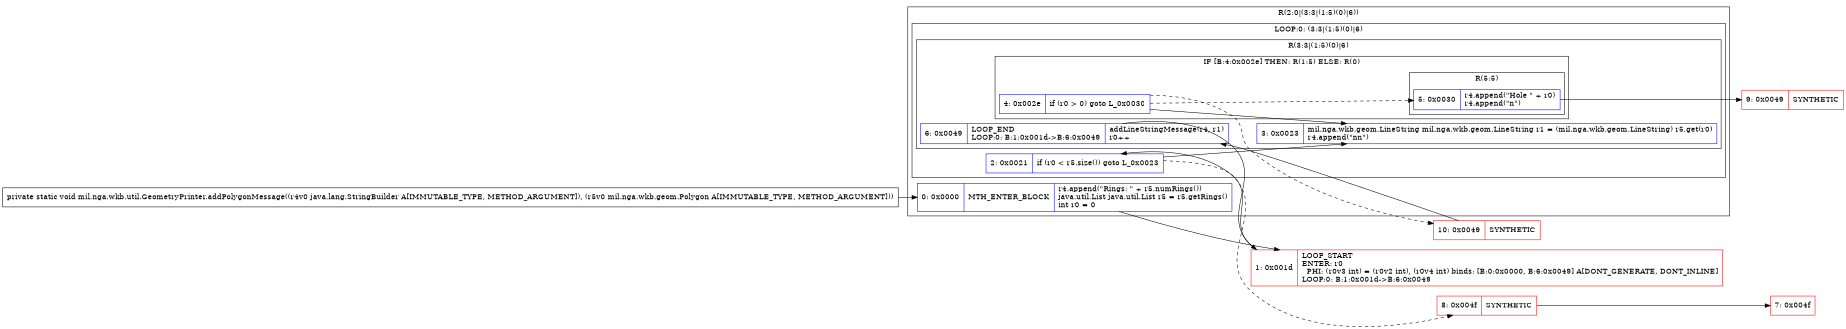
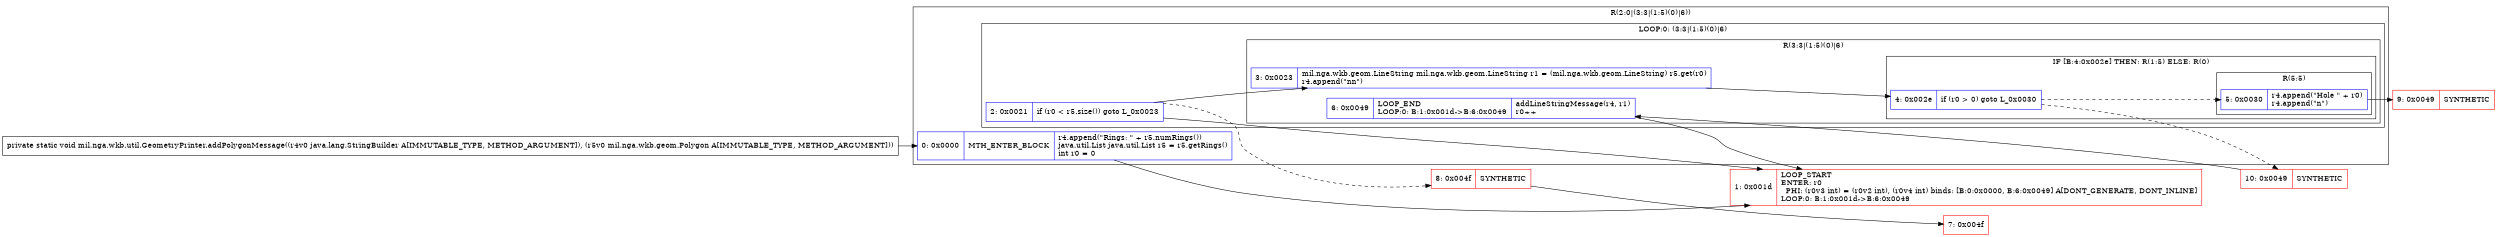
edge "4: 0x002e" -> "3: 0x0023": reversed
edge "1: 0x001d" -> "2: 0x0021": reversed
